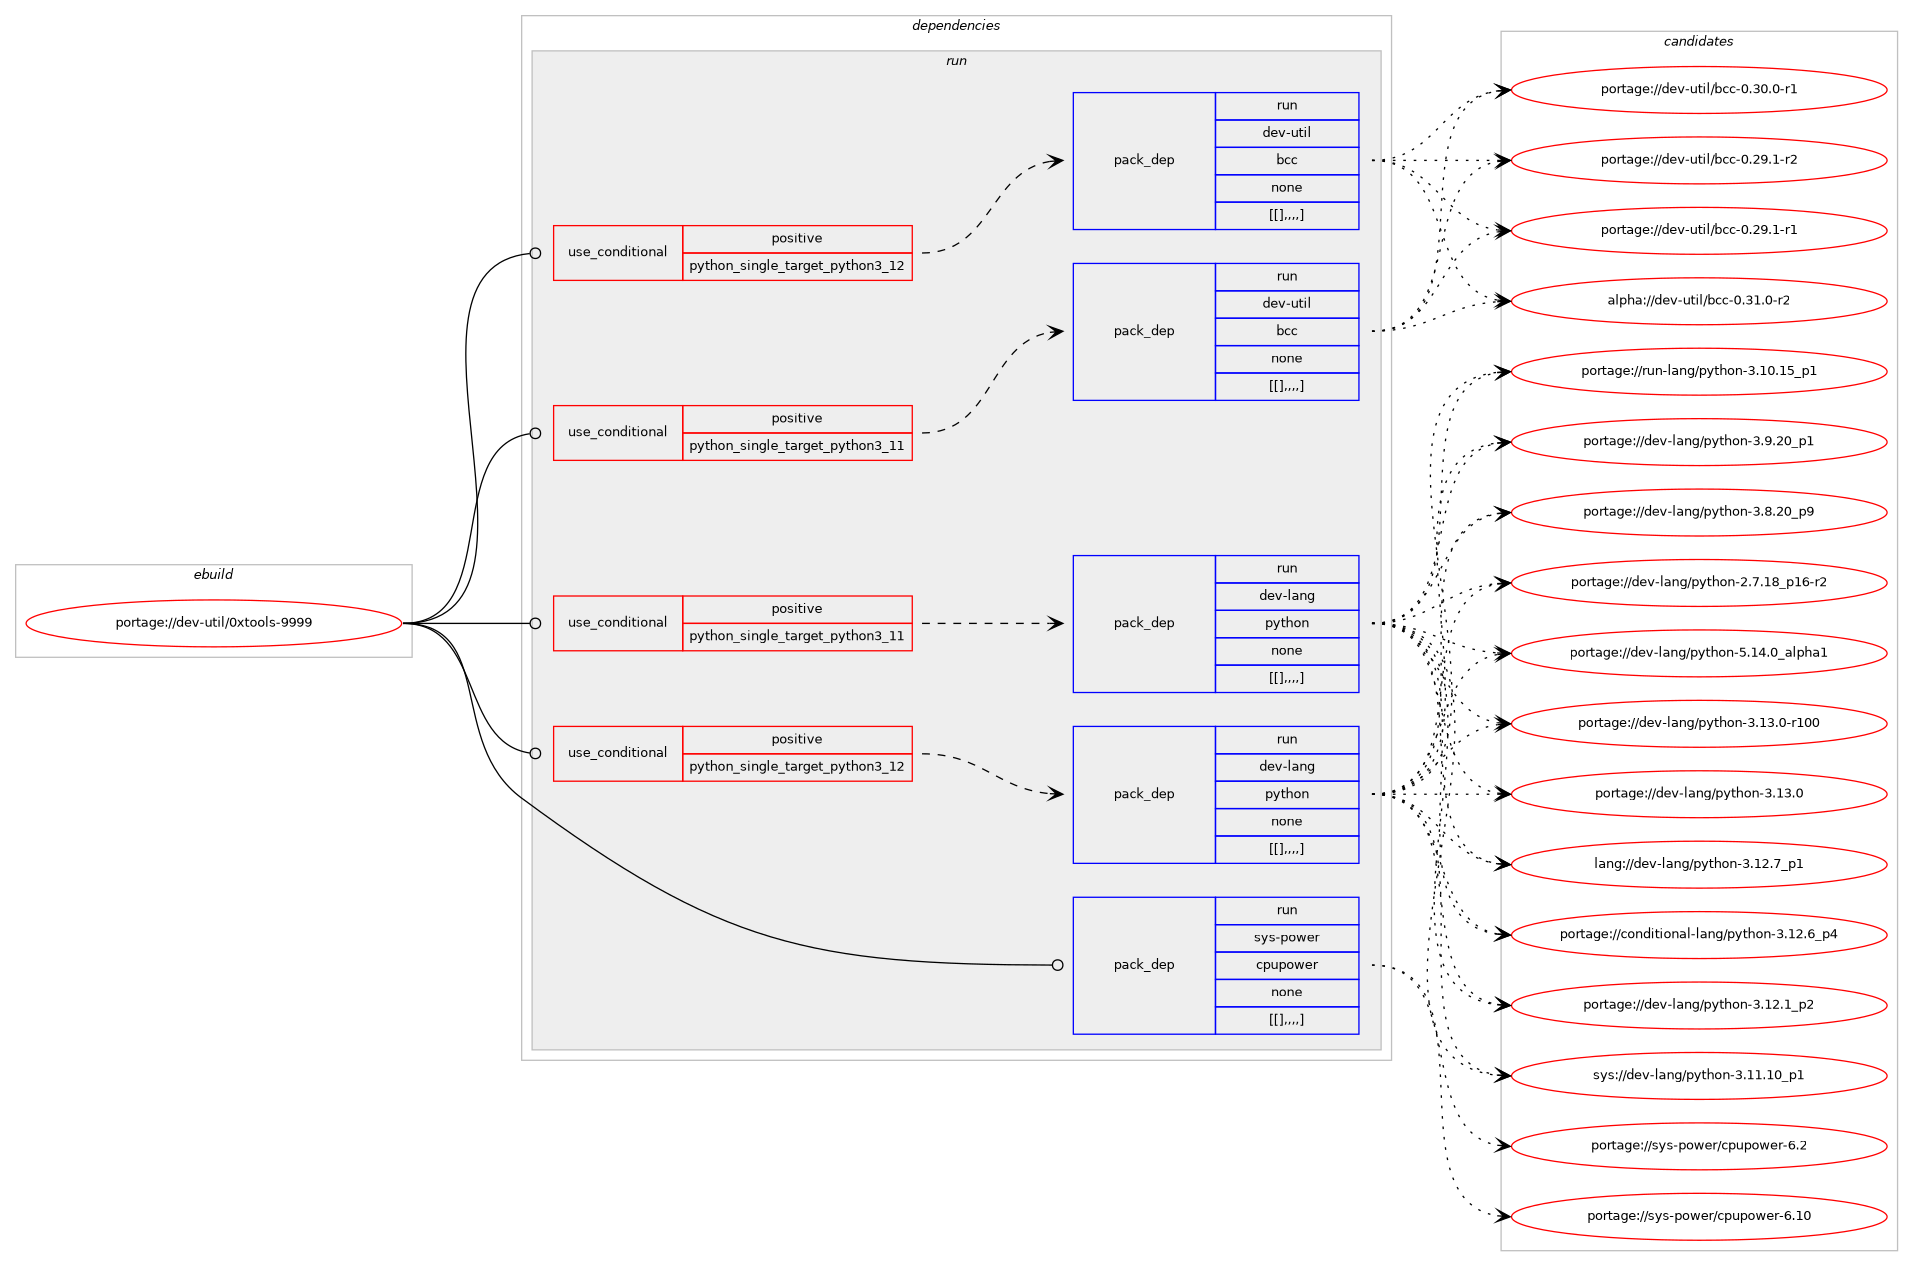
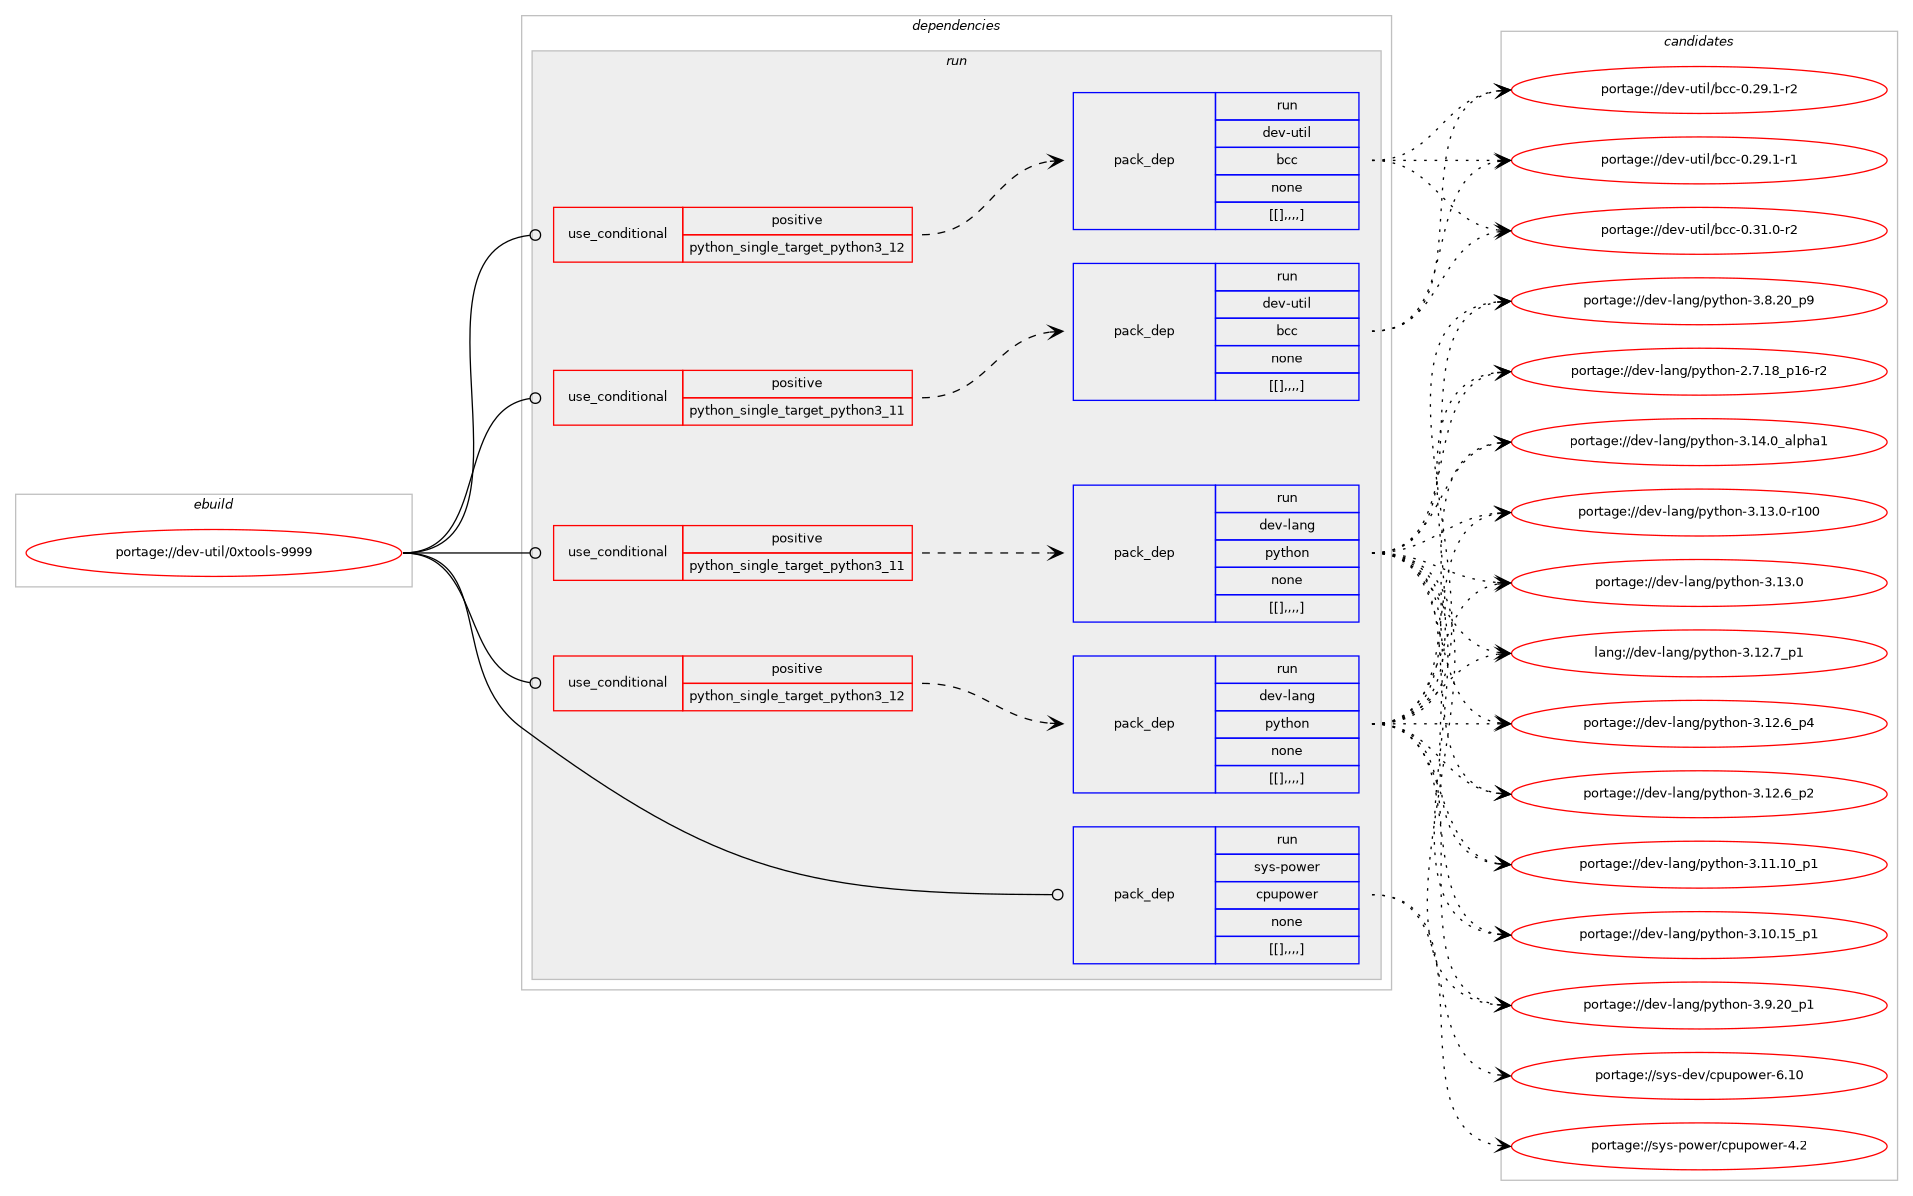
node "portage://dev-util/bcc-0.30.0-r1": removed
node "alpha://dev-util/bcc-0.31.0-r2": label "alpha://dev-util/bcc-0.31.0-r2" -> "portage://dev-util/bcc-0.31.0-r2"
node "portage://run-lang/python-3.10.15_p1": label "portage://run-lang/python-3.10.15_p1" -> "portage://dev-lang/python-3.10.15_p1"
node "portage://dev-lang/python-5.14.0_alpha1": label "portage://dev-lang/python-5.14.0_alpha1" -> "portage://dev-lang/python-3.14.0_alpha1"
node "portage://conditional-lang/python-3.12.6_p4": label "portage://conditional-lang/python-3.12.6_p4" -> "portage://dev-lang/python-3.12.6_p4"
node "portage://dev-lang/python-3.12.1_p2": label "portage://dev-lang/python-3.12.1_p2" -> "portage://dev-lang/python-3.12.6_p2"
node "sys://dev-lang/python-3.11.10_p1": label "sys://dev-lang/python-3.11.10_p1" -> "portage://dev-lang/python-3.11.10_p1"
node "portage://sys-power/cpupower-6.2": label "portage://sys-power/cpupower-6.2" -> "portage://sys-power/cpupower-4.2"
node "portage://sys-power/cpupower-6.10": label "portage://sys-power/cpupower-6.10" -> "portage://sys-dev/cpupower-6.10"
